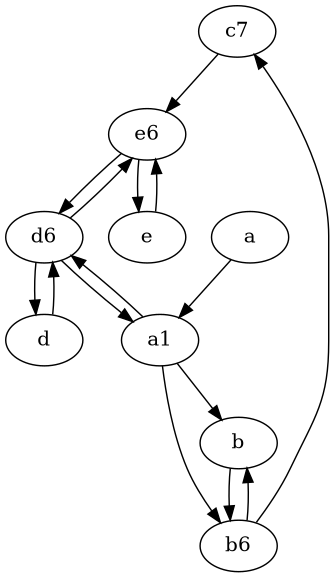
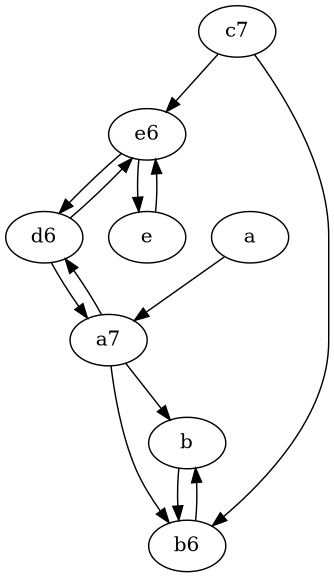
edge "b6" -> "c7": reversed
node "d": removed
node "a1": label "a1" -> "a7"
